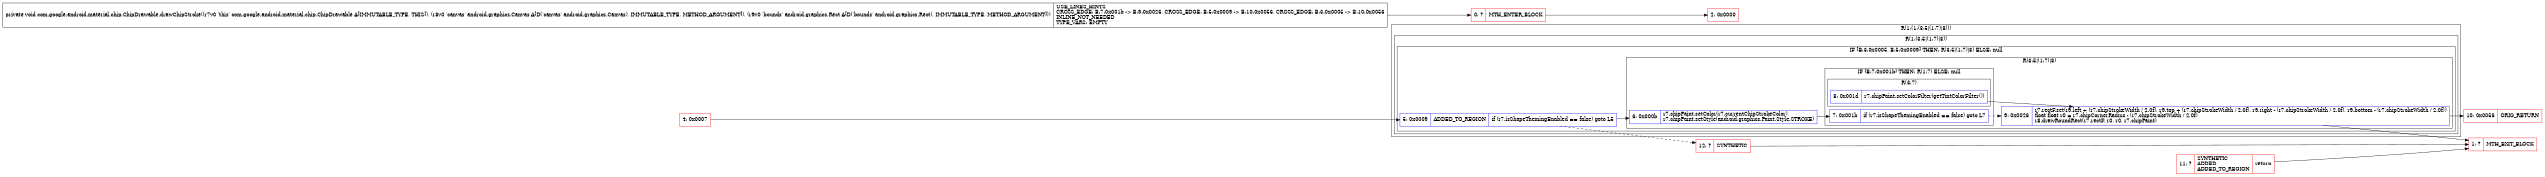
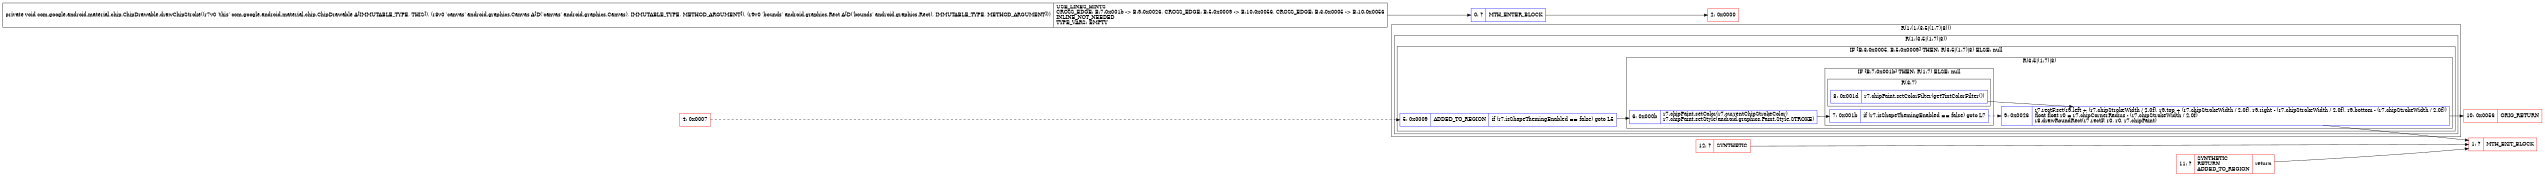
node "0: ?": color red -> blue
edge "4: 0x0007" -> "5: 0x0009": style solid -> dashed
edge "5: 0x0009" -> "12: ?": removed
node "11: ?": text "ADDED" -> "RETURN"
